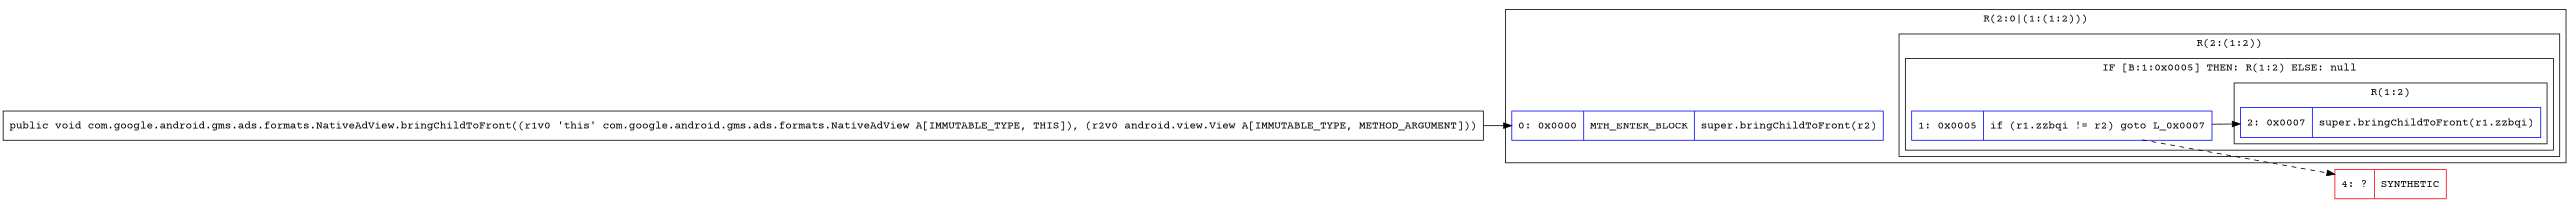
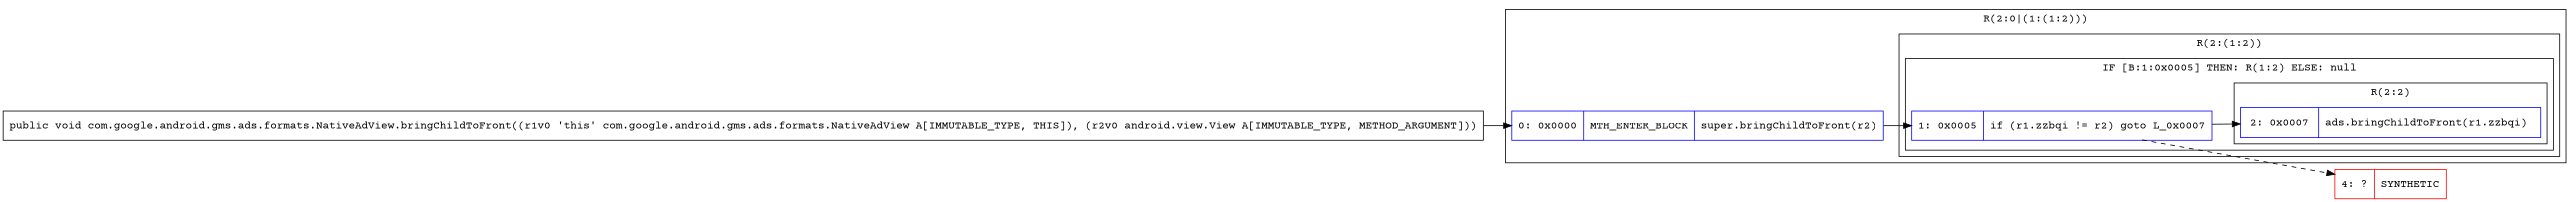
cluster "R(1:2)": label "R(1:2)" -> "R(2:2)"
node "2: 0x0007": text "super.bringChildToFront(r1.zzbqi)" -> "ads.bringChildToFront(r1.zzbqi)"
edge "0: 0x0000" -> "1: 0x0005": added
